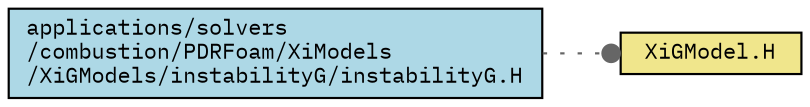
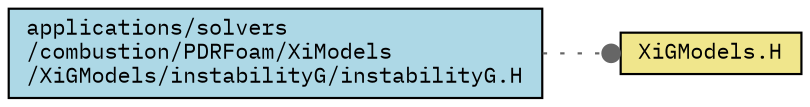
node "XiGModel.H": label "XiGModel.H" -> "XiGModels.H"
